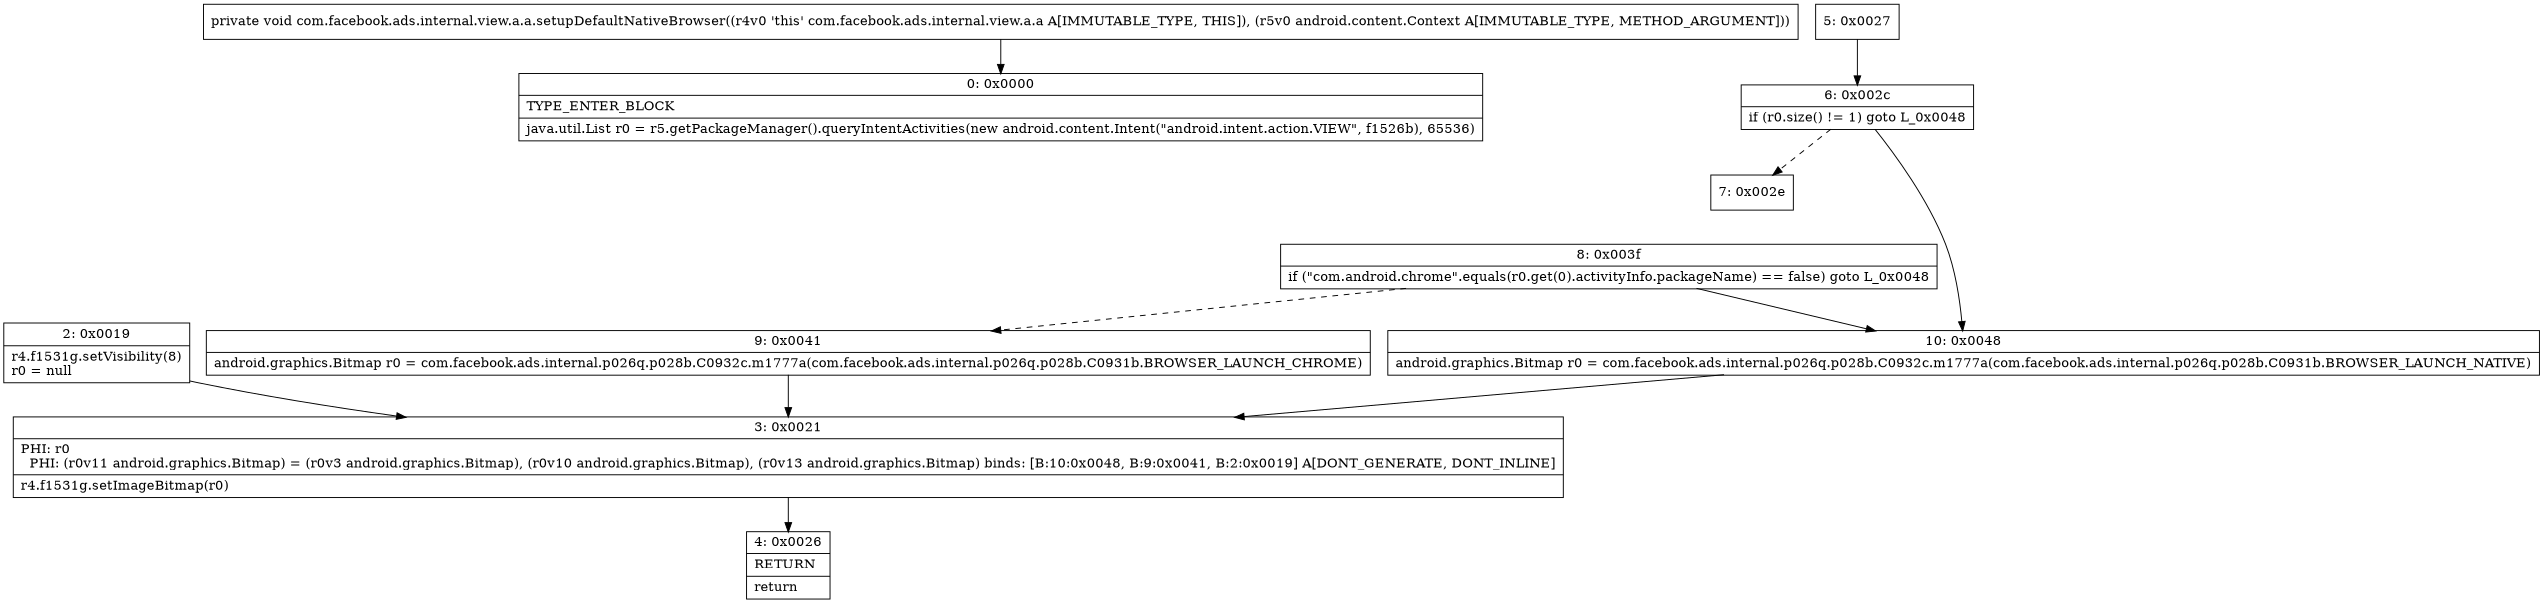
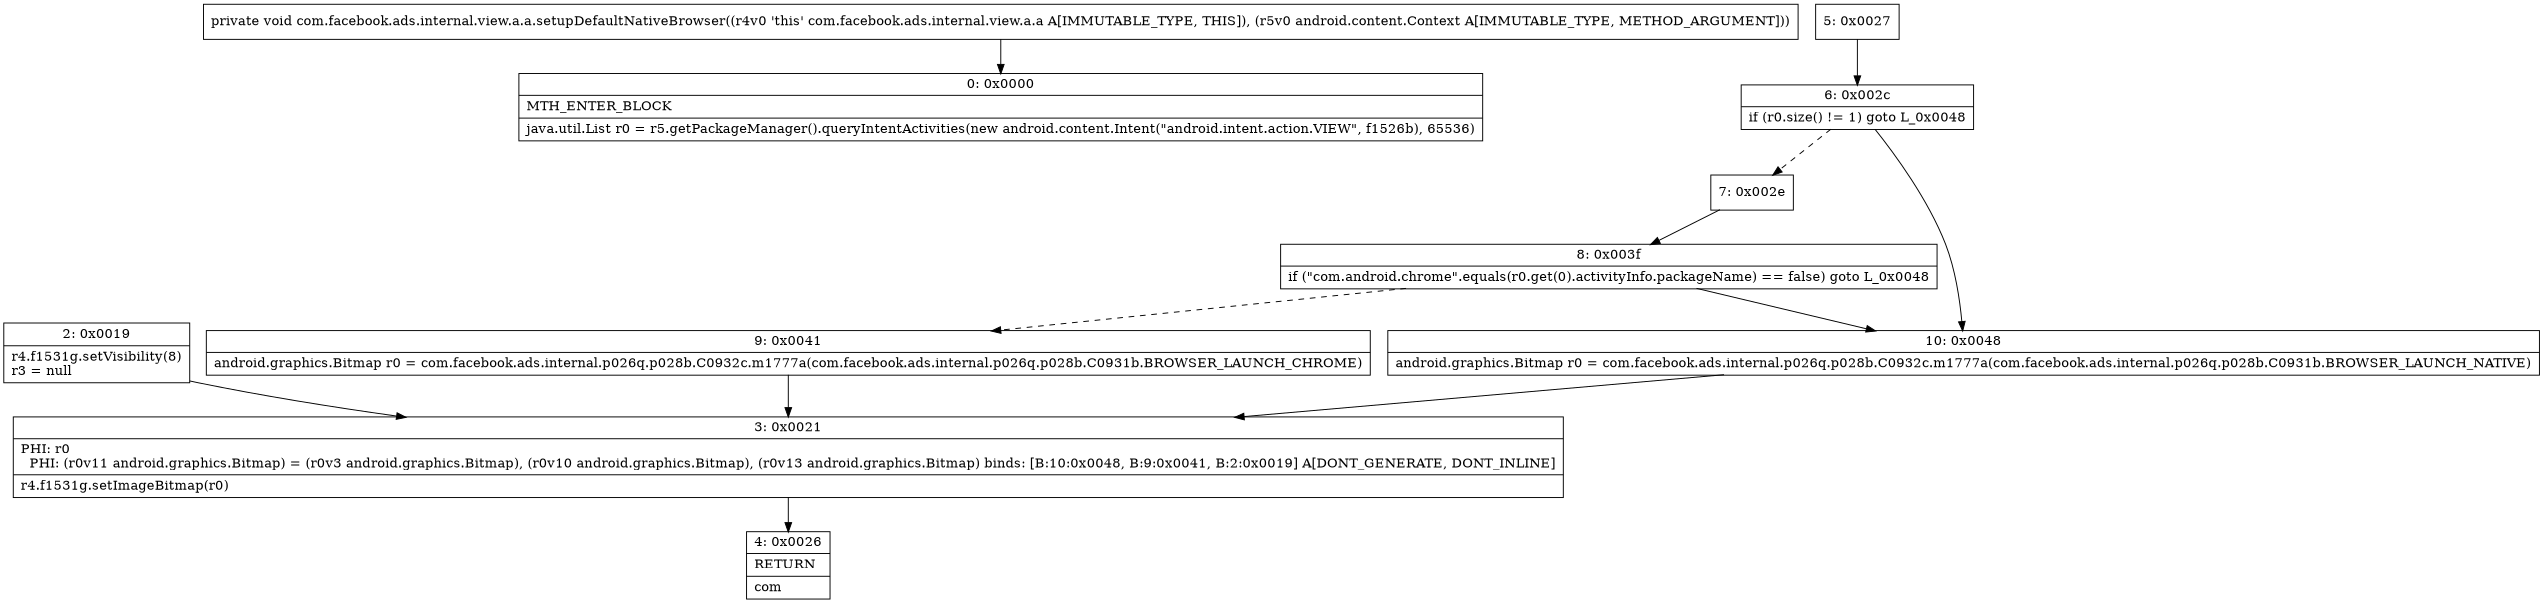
node "0: 0x0000": text "TYPE_ENTER_BLOCK" -> "MTH_ENTER_BLOCK"
edge "7: 0x002e" -> "8: 0x003f": added
node "2: 0x0019": text "r0 = null" -> "r3 = null"
node "4: 0x0026": text "return" -> "com"
